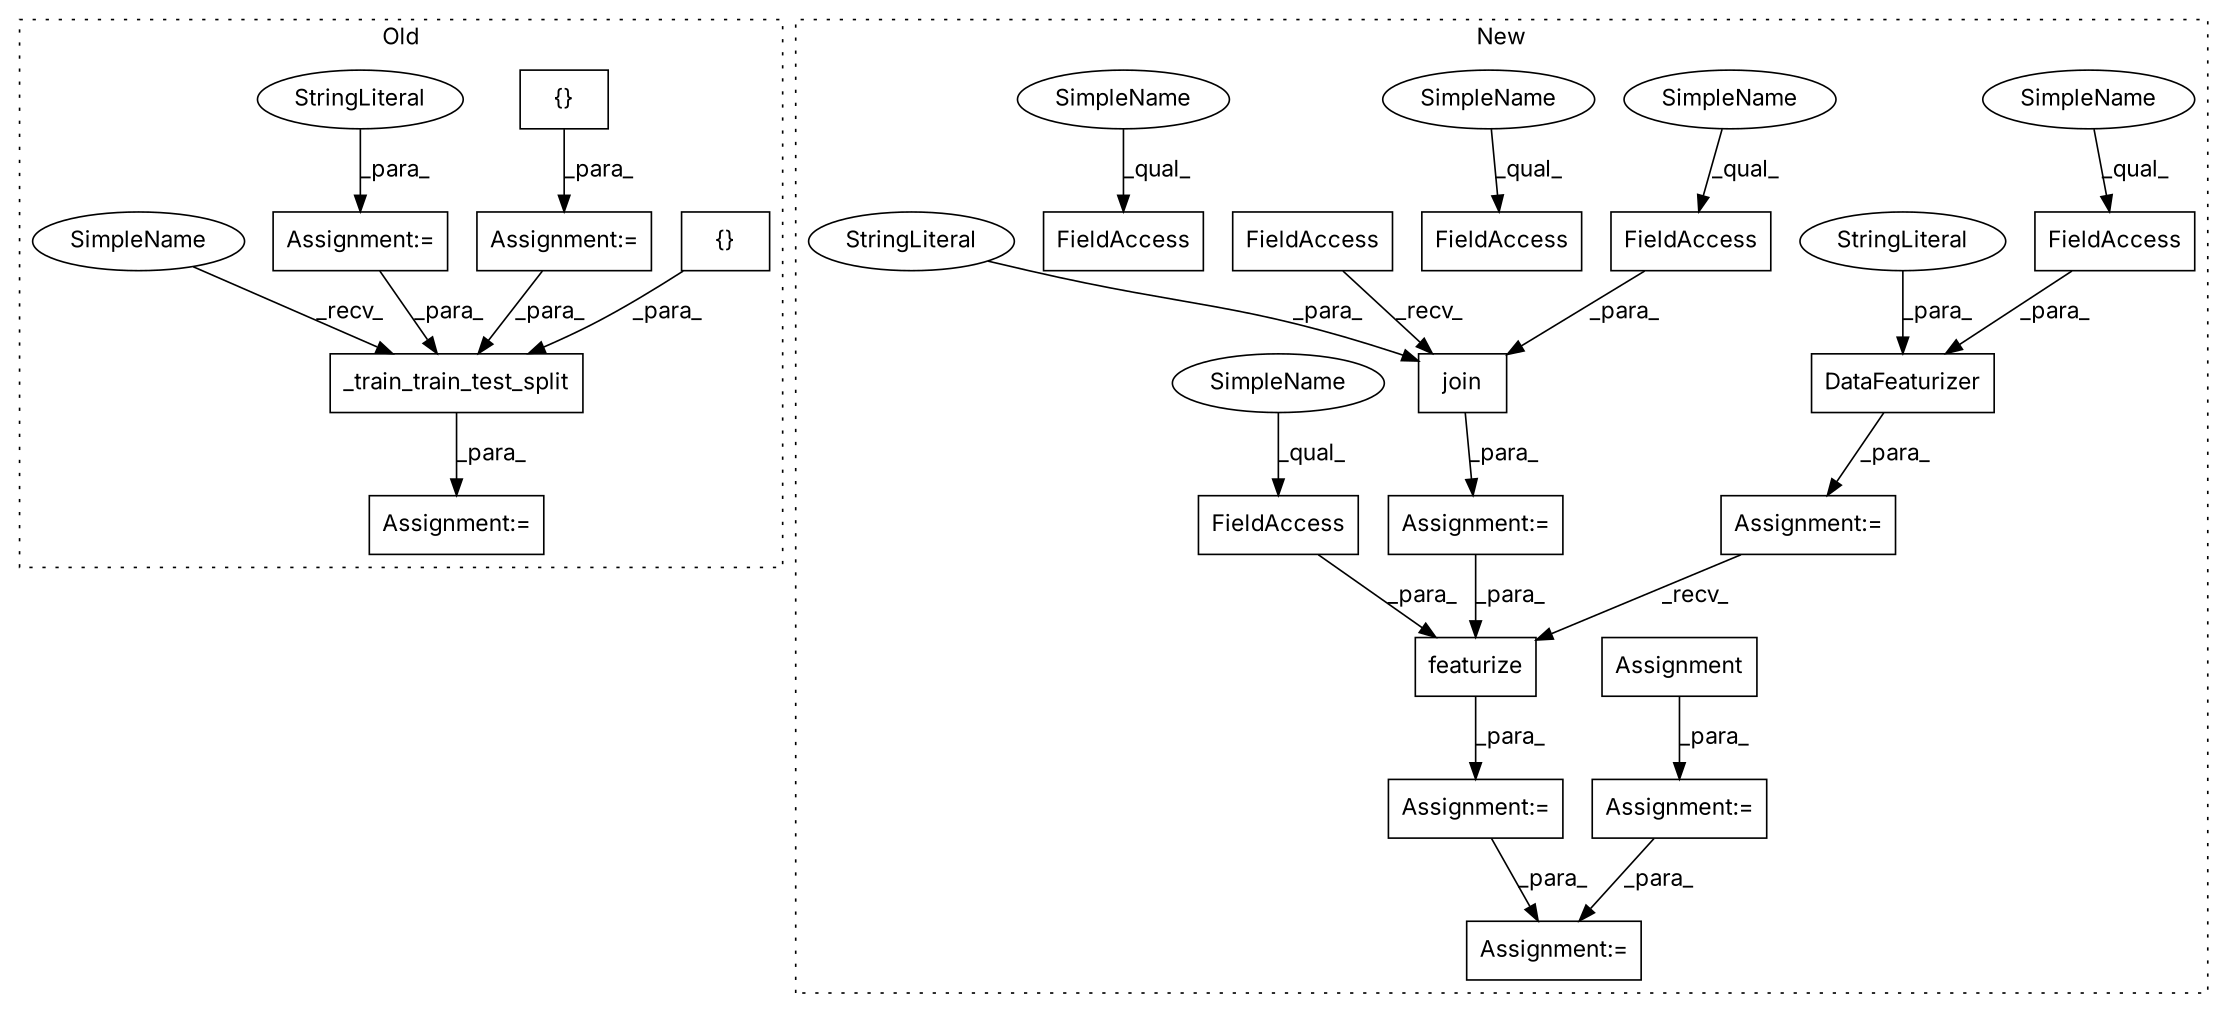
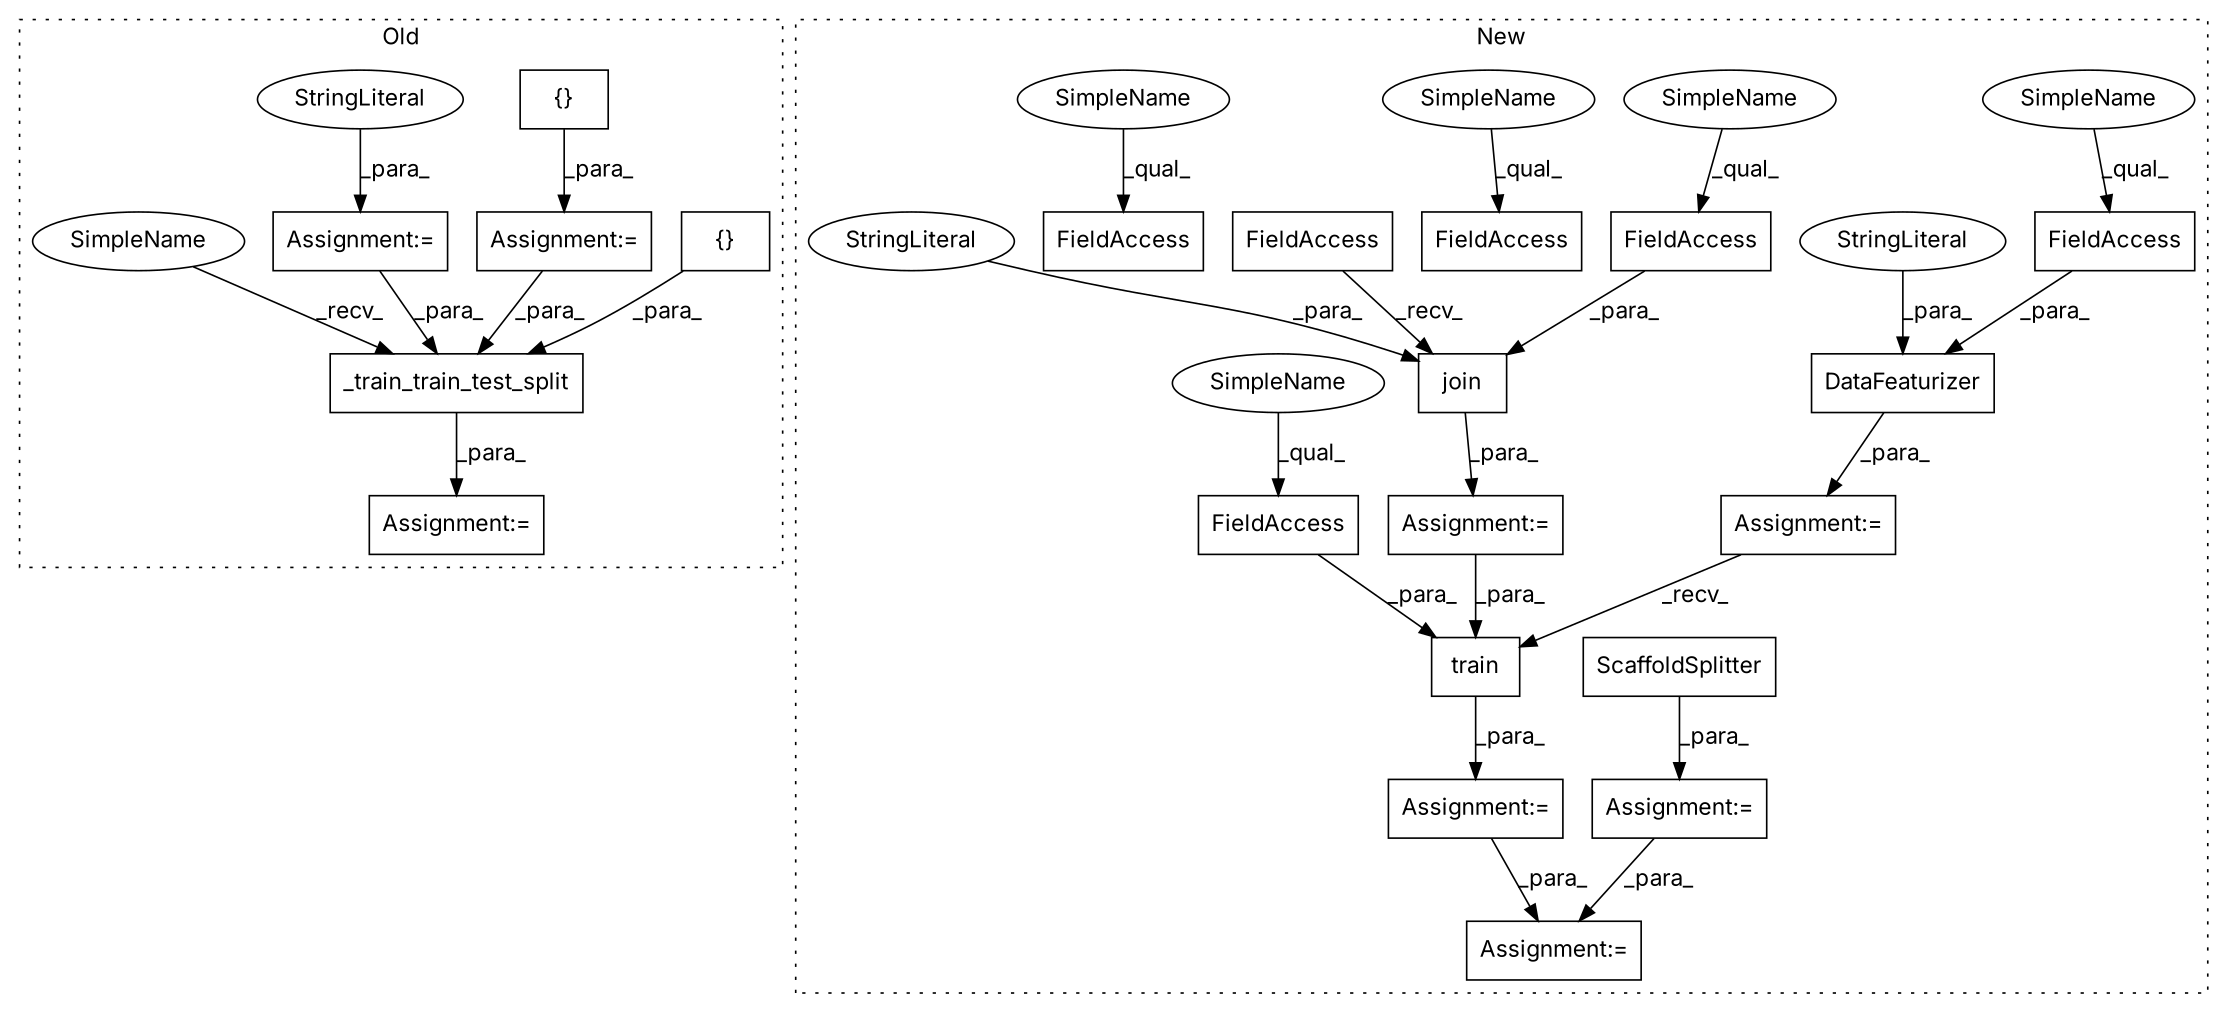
node "featurize": label "featurize" -> "train"
node "Assignment": label "Assignment" -> "ScaffoldSplitter"
